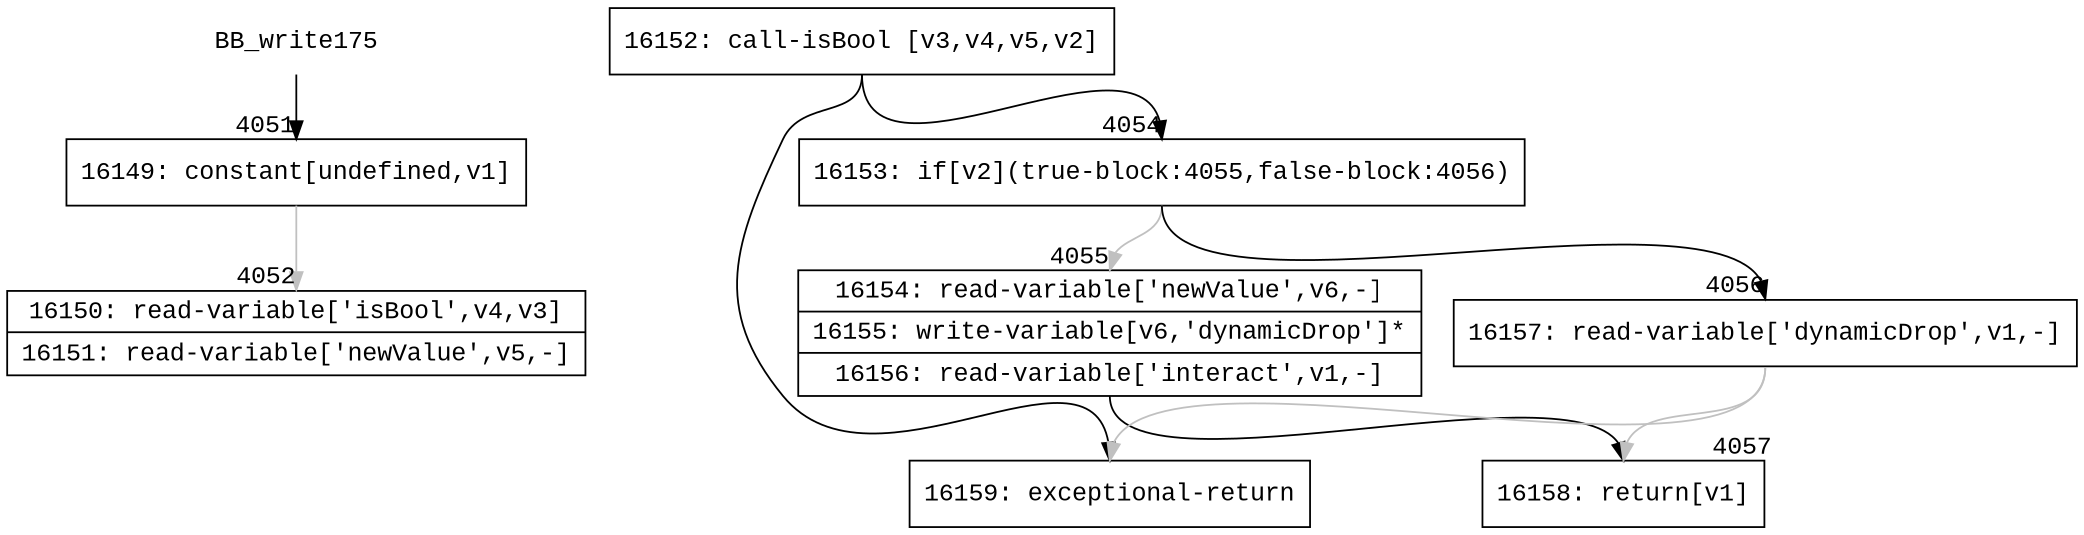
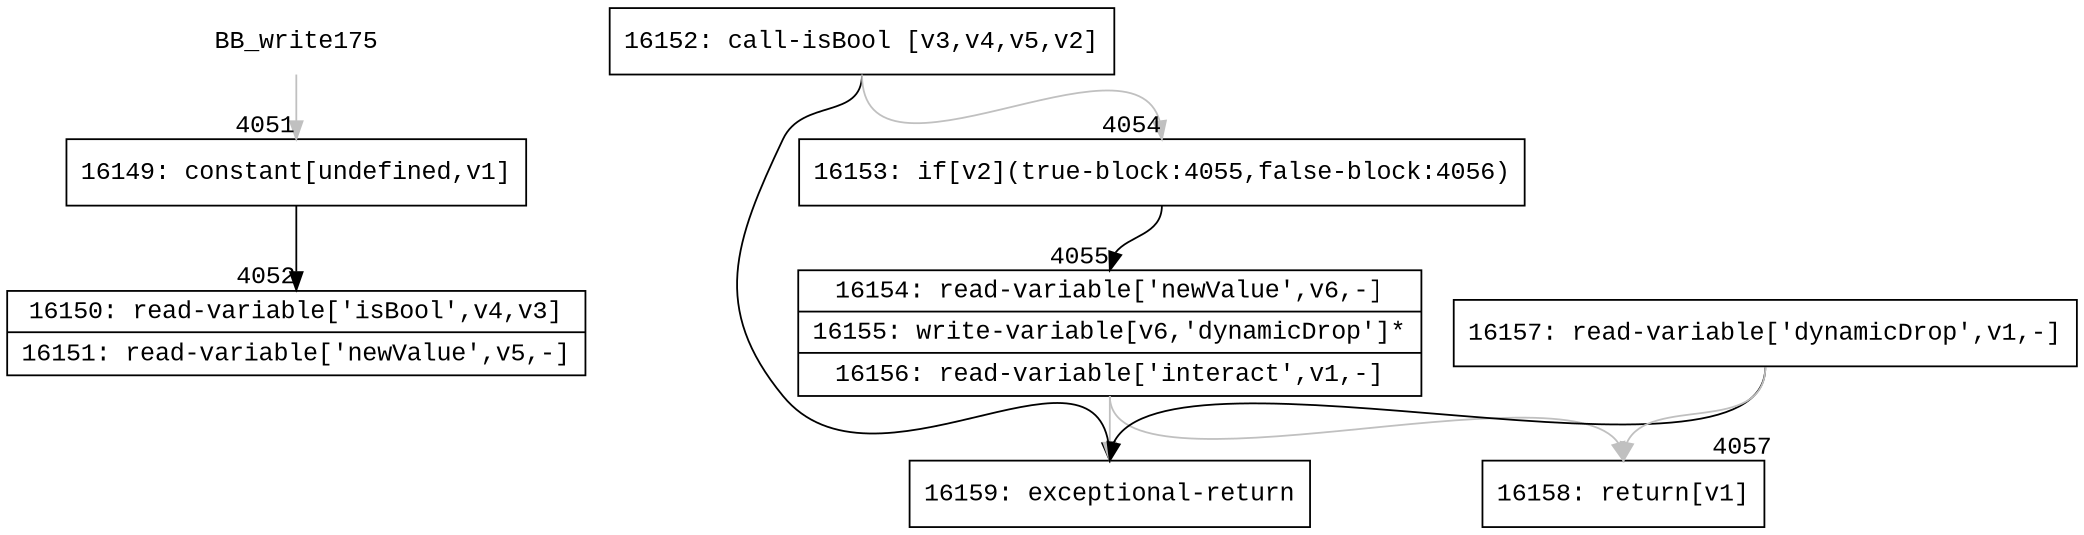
edge "BB_write175" -> "16149: constant[undefined,v1]": color black -> gray
edge "16152: call-isBool [v3,v4,v5,v2]" -> "16153: if[v2](true-block:4055,false-block:4056)": color black -> gray
edge "16153: if[v2](true-block:4055,false-block:4056)" -> "16154: read-variable['newValue',v6,-]": color gray -> black
edge "16149: constant[undefined,v1]" -> "16150: read-variable['isBool',v4,v3]": color gray -> black
edge "16153: if[v2](true-block:4055,false-block:4056)" -> "16157: read-variable['dynamicDrop',v1,-]": removed
edge "16157: read-variable['dynamicDrop',v1,-]" -> "16159: exceptional-return": color gray -> black
edge "16154: read-variable['newValue',v6,-]" -> "16159: exceptional-return": added
edge "16154: read-variable['newValue',v6,-]" -> "16158: return[v1]": color black -> gray
